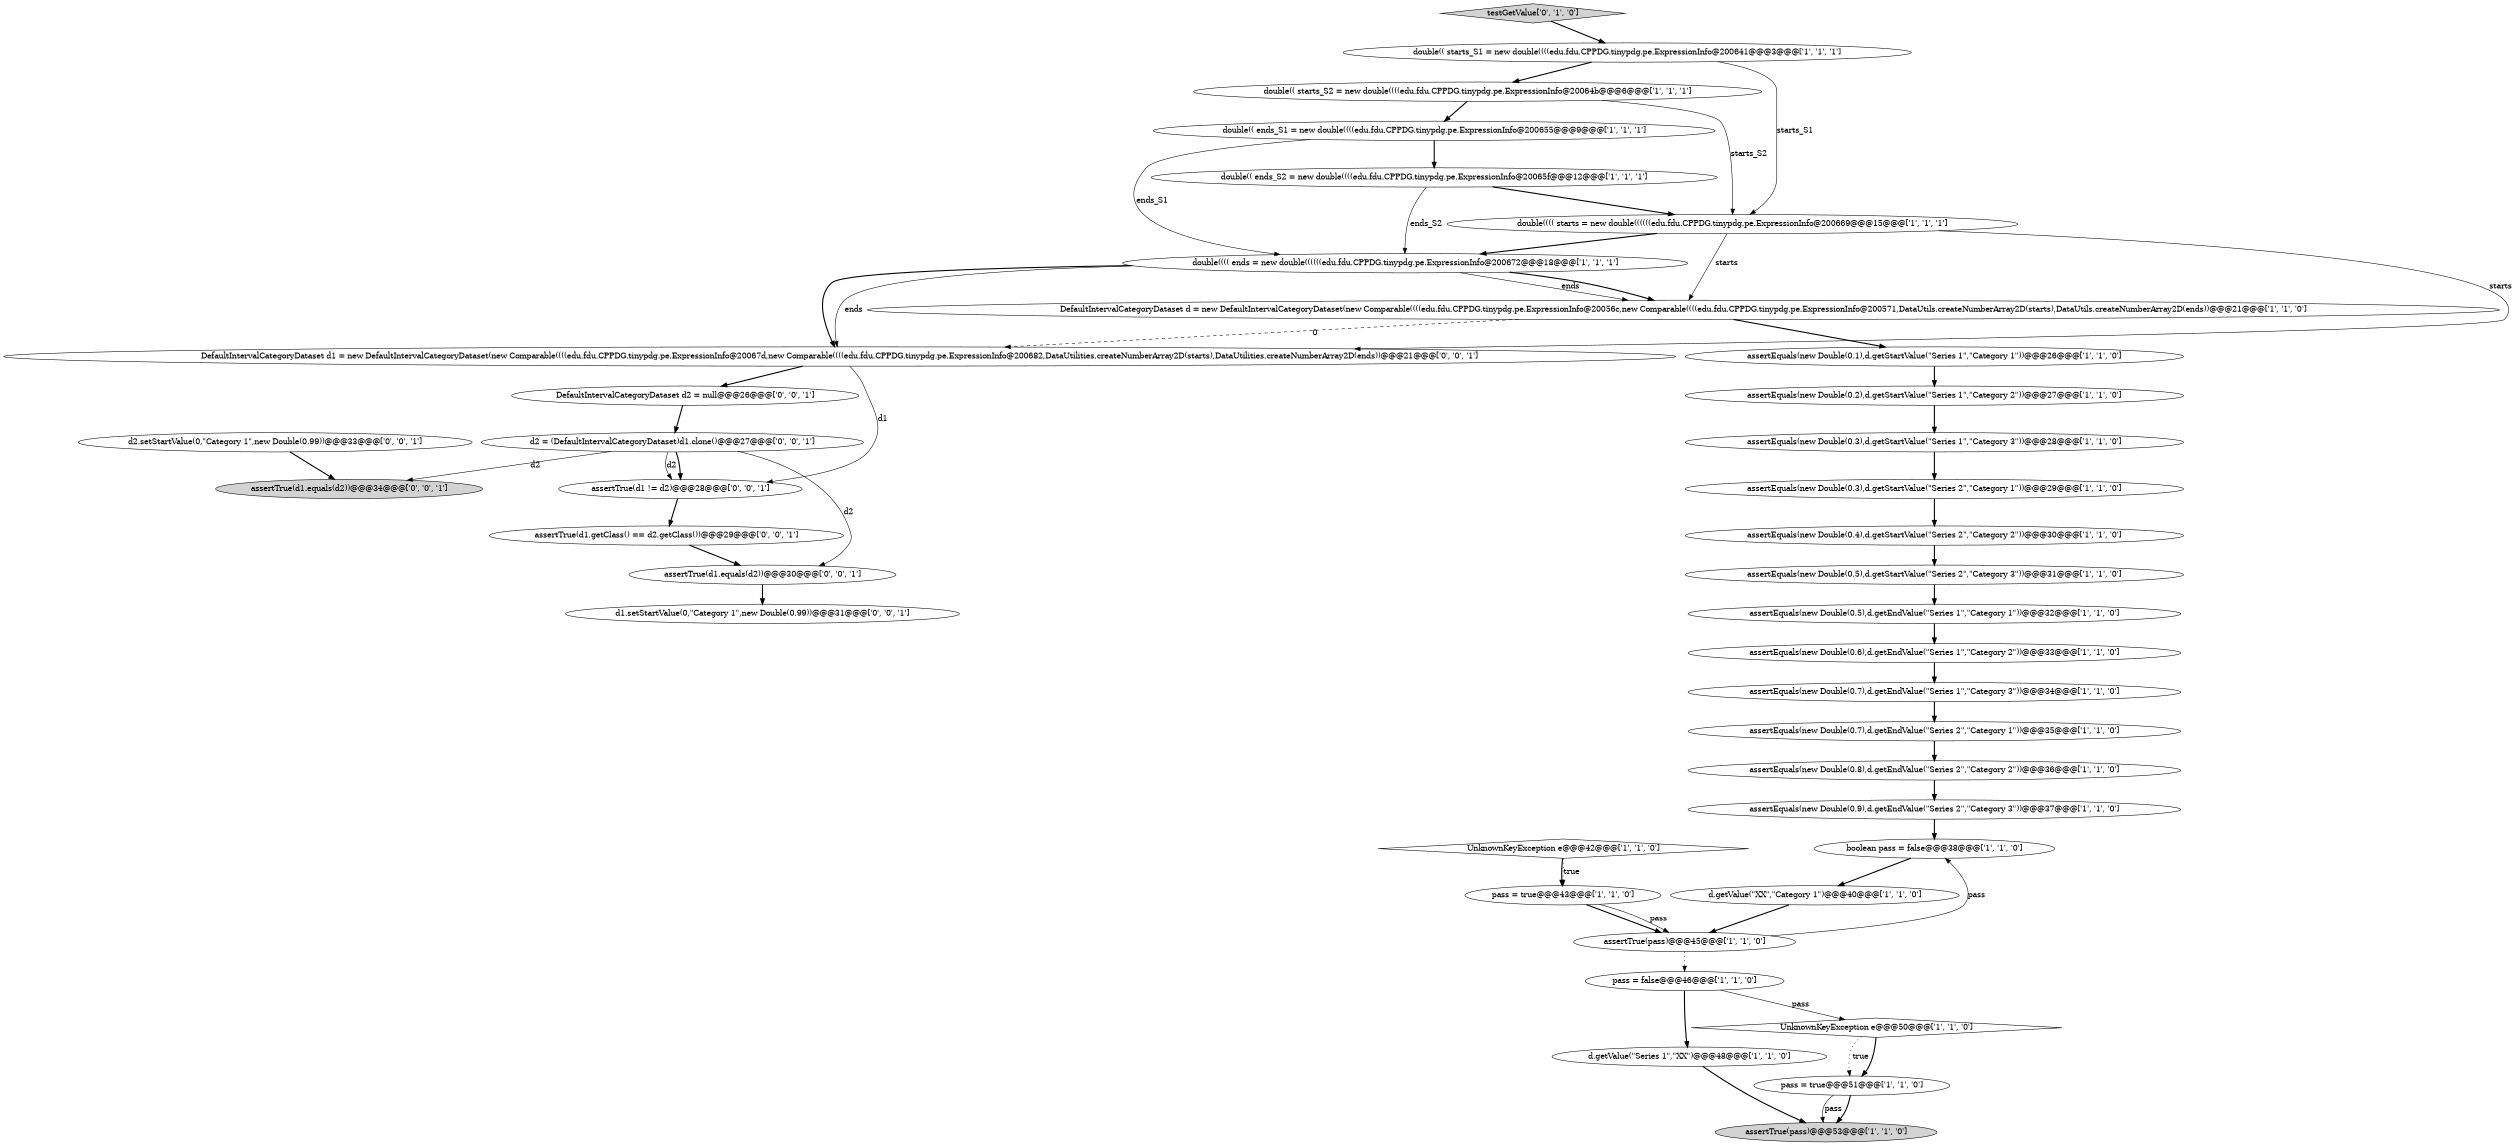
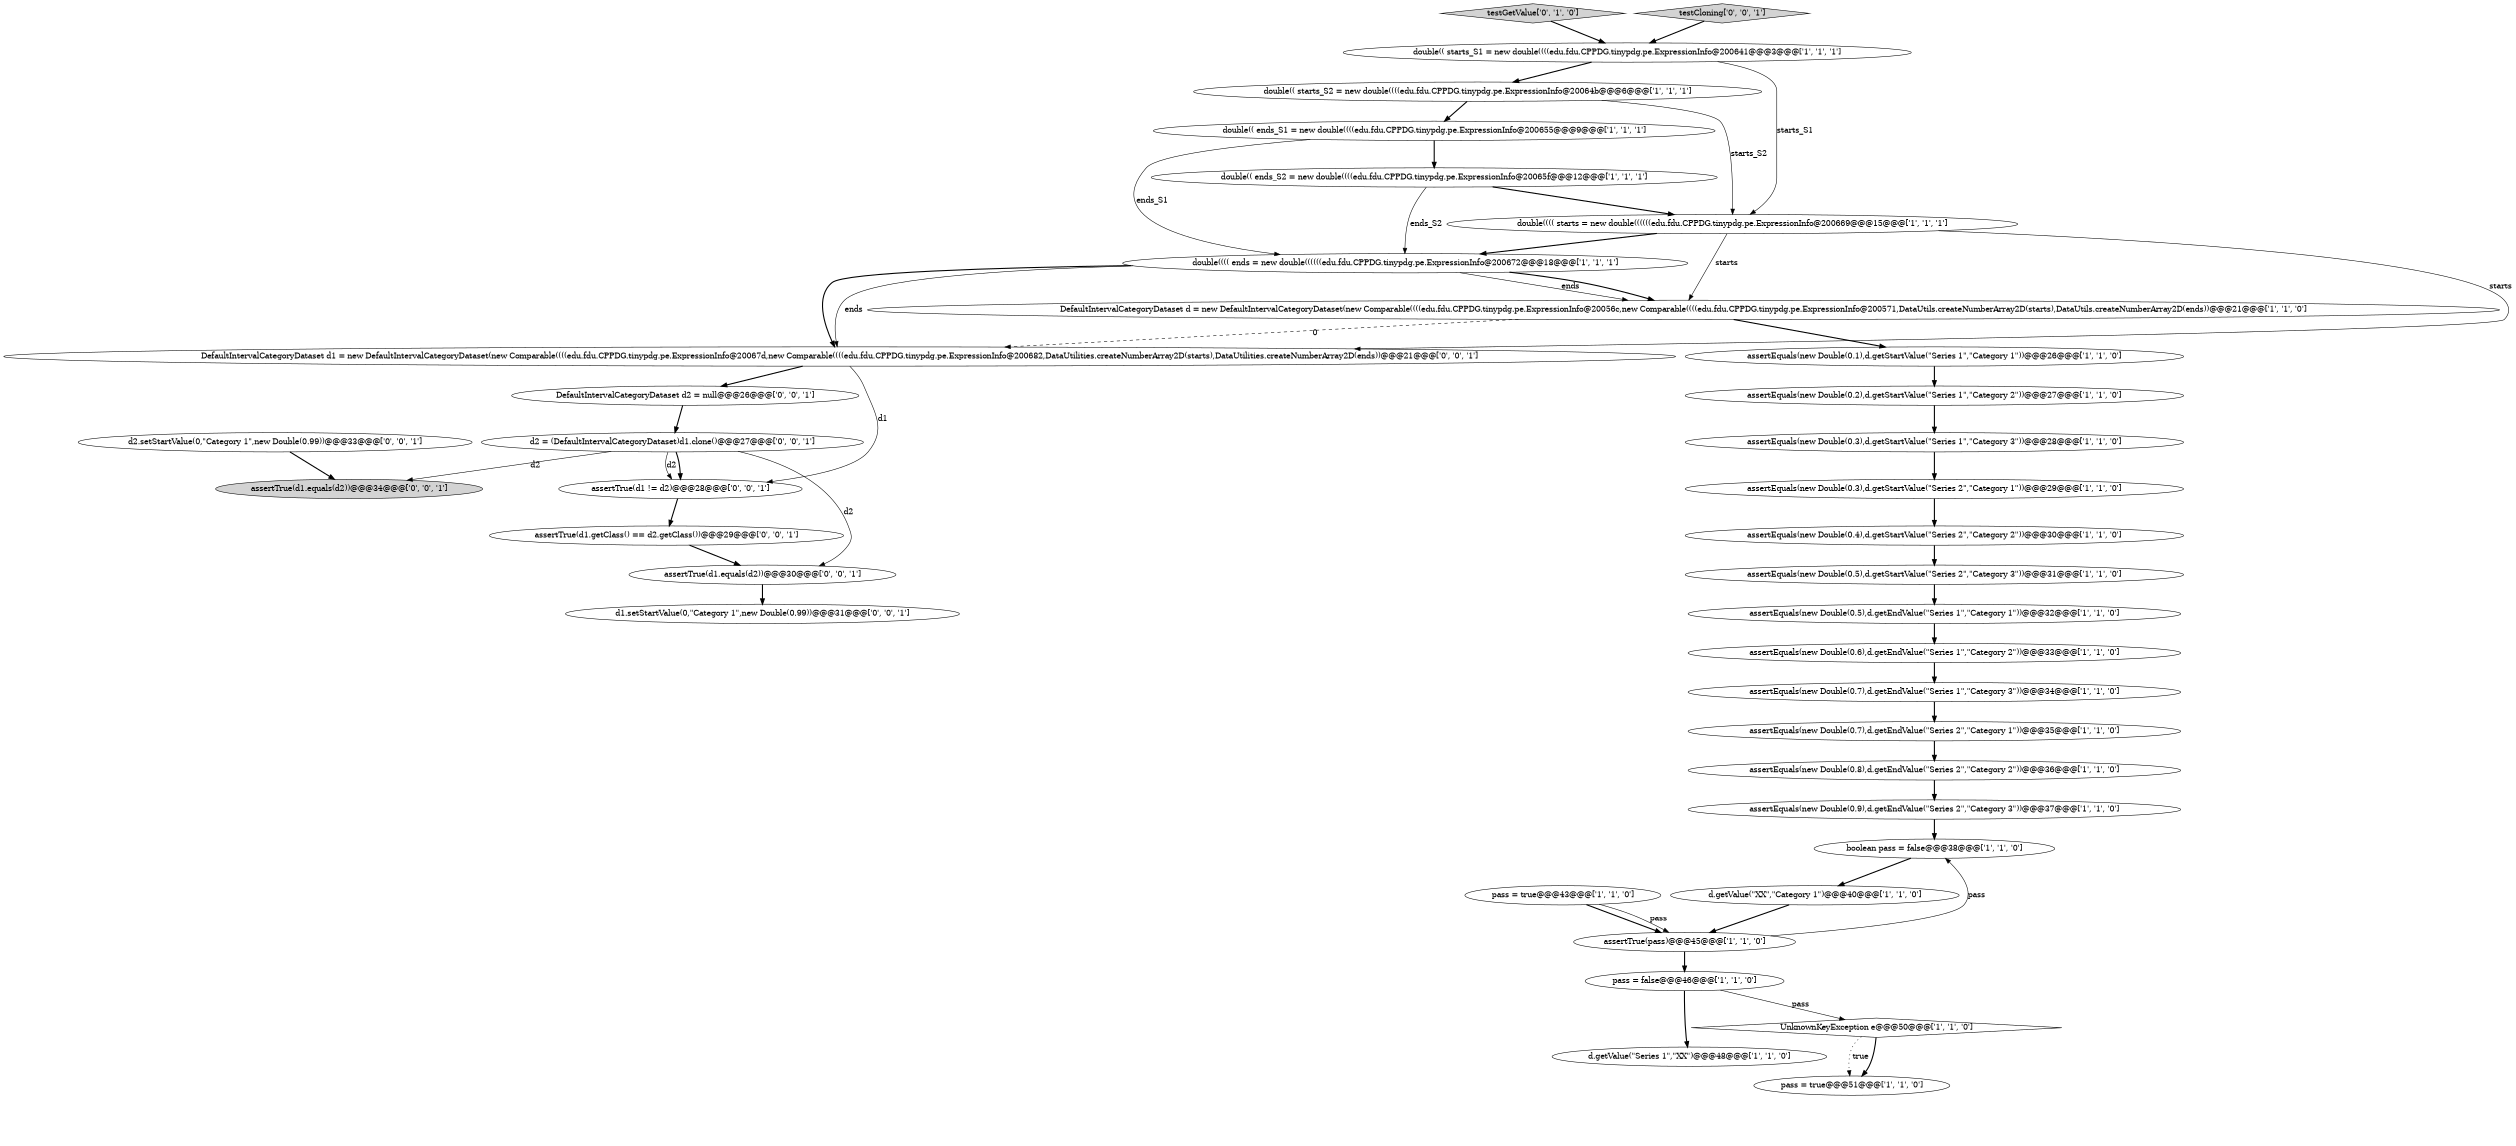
node "testCloning['0', '0', '1']": added
node "UnknownKeyException e@@@42@@@['1', '1', '0']": removed
edge "assertTrue(pass)@@@45@@@['1', '1', '0']" -> "pass = false@@@46@@@['1', '1', '0']": style dotted -> bold
node "assertTrue(pass)@@@53@@@['1', '1', '0']": removed
